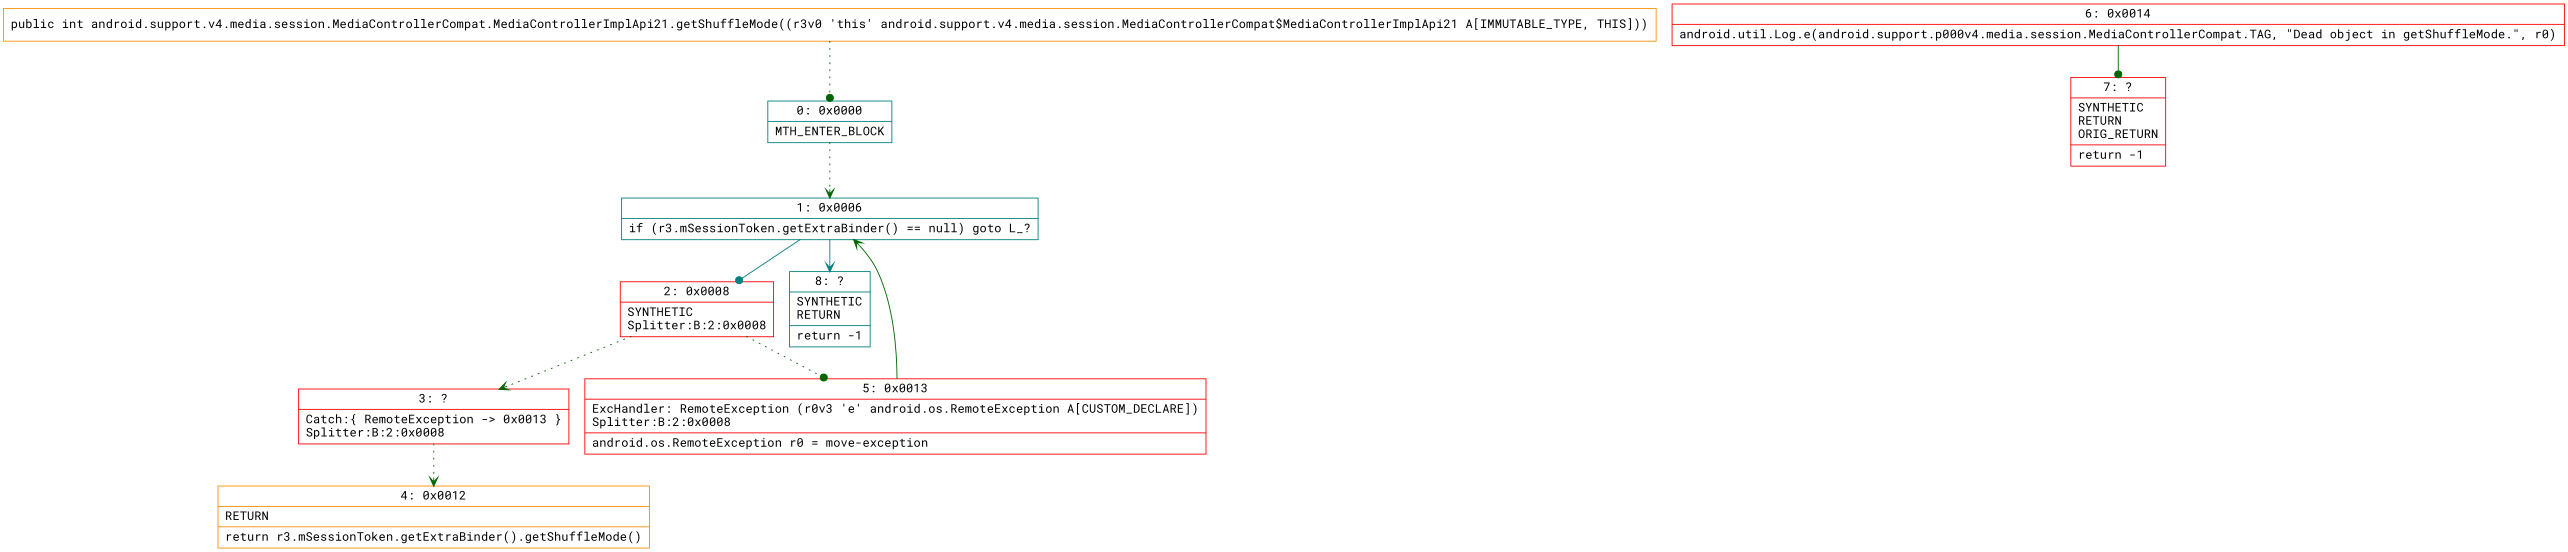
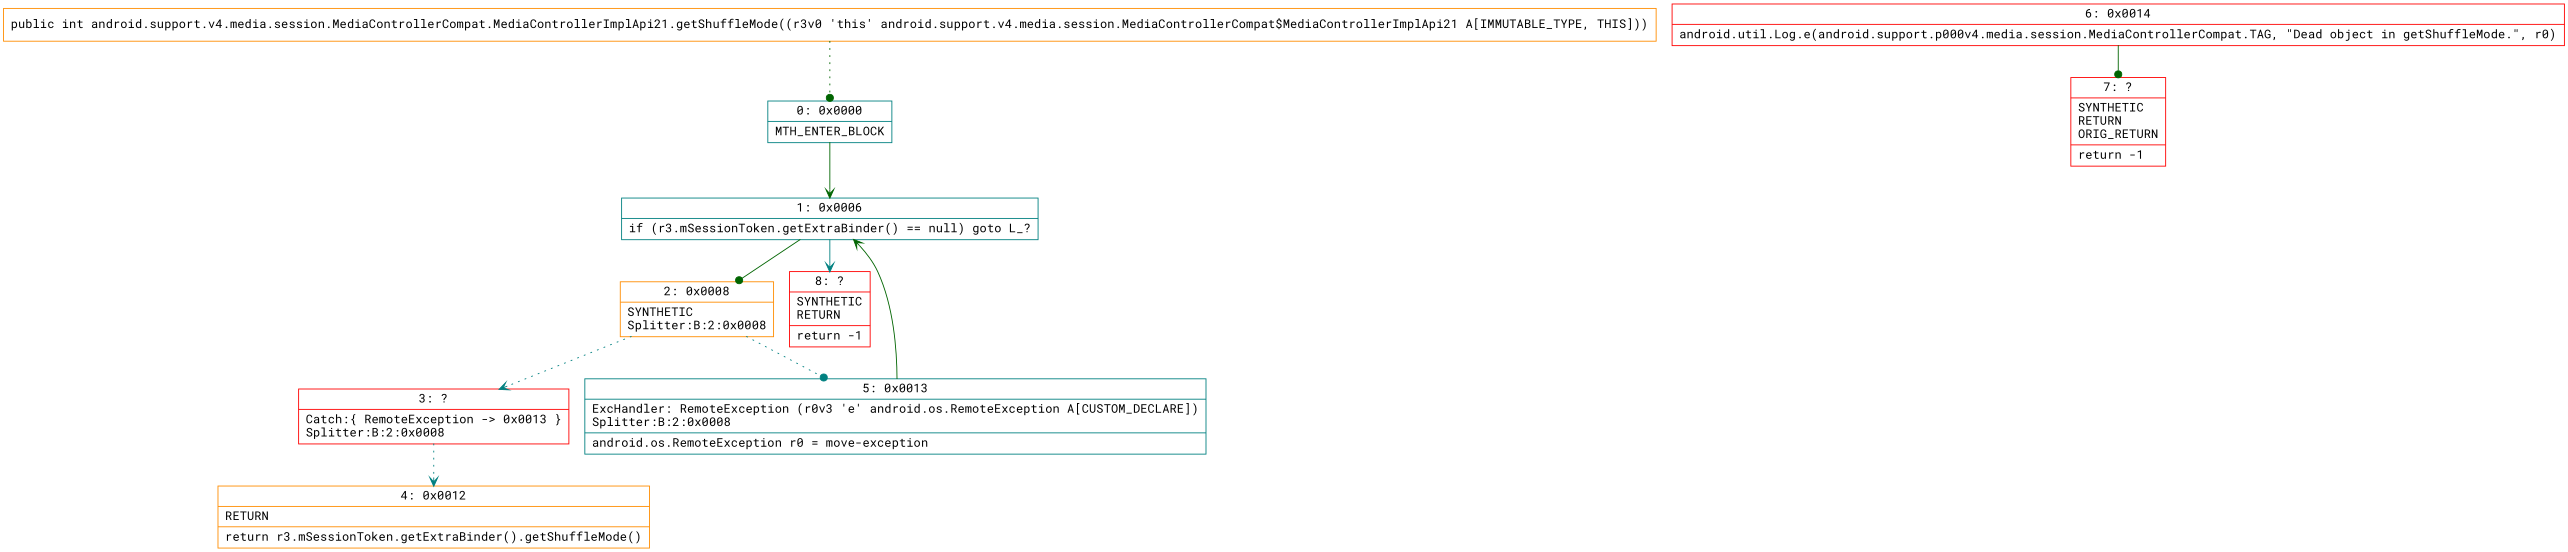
edge "0: 0x0000" -> "1: 0x0006": style dotted -> solid
edge "1: 0x0006" -> "2: 0x0008": color teal -> darkgreen
node "2: 0x0008": color red -> darkorange
node "8: ?": color teal -> red
edge "2: 0x0008" -> "5: 0x0013": color darkgreen -> teal
edge "2: 0x0008" -> "3: ?": color darkgreen -> teal
node "5: 0x0013": color red -> teal
edge "3: ?" -> "4: 0x0012": color darkgreen -> teal
